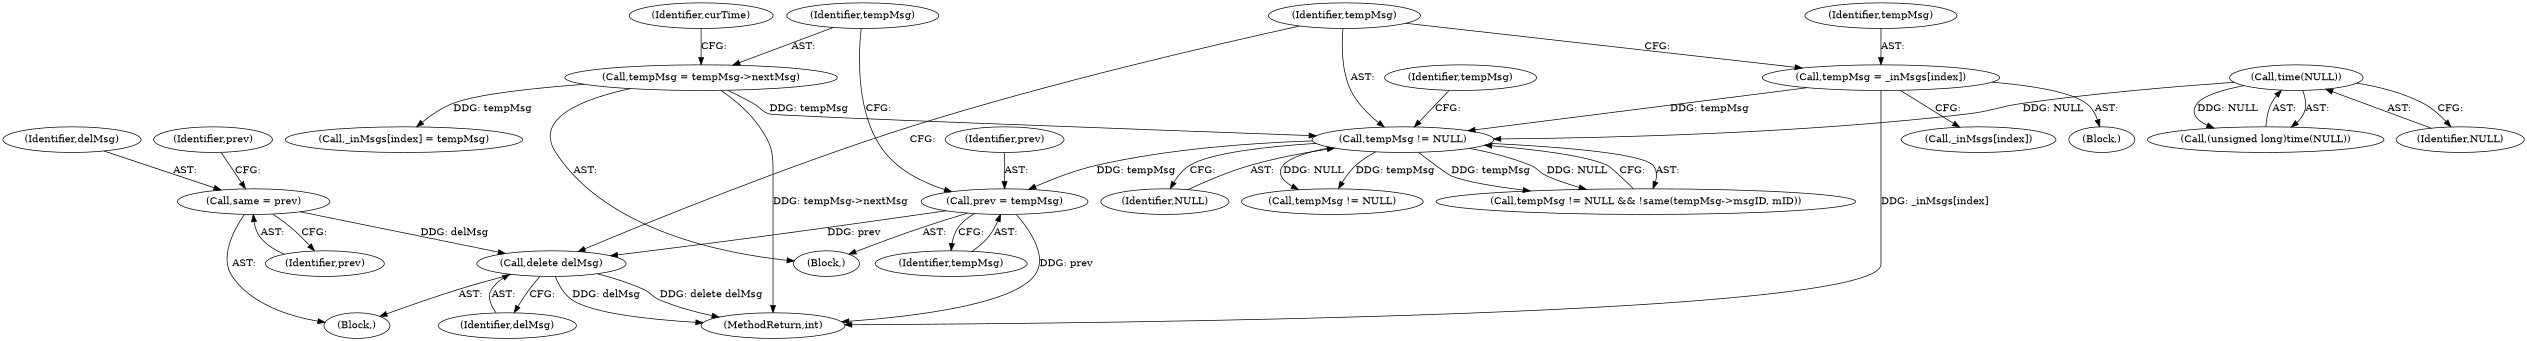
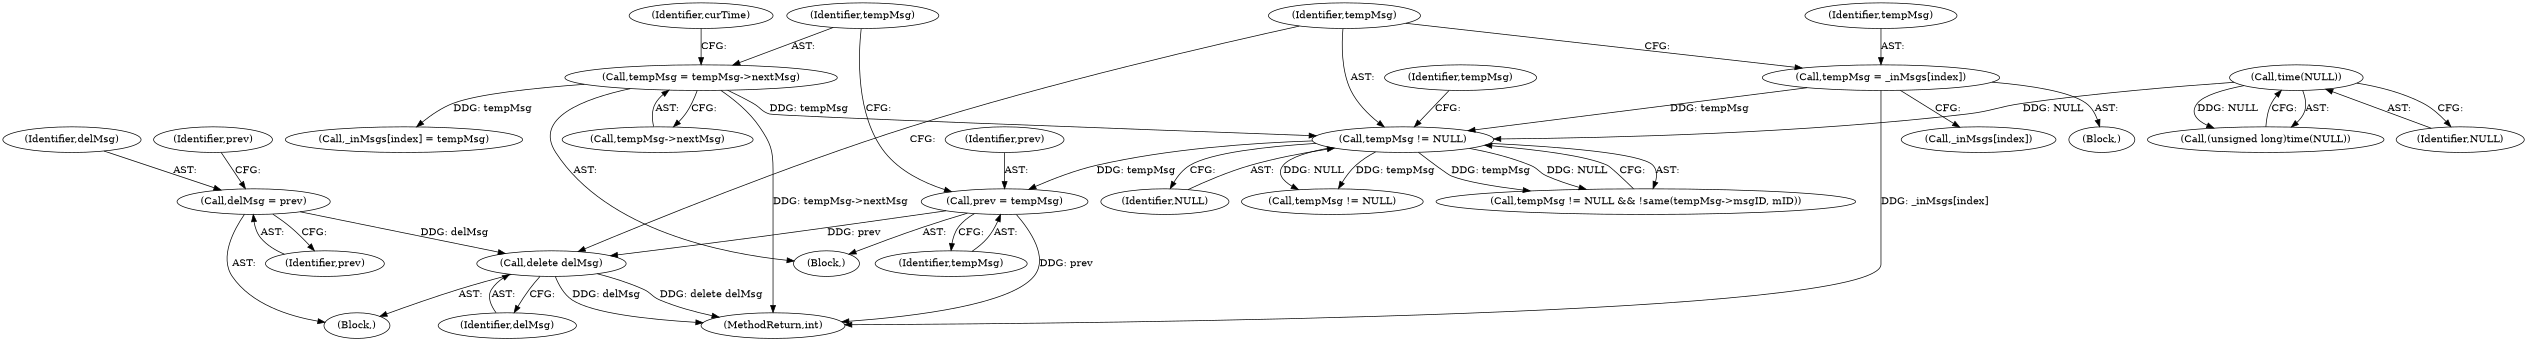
edge "(Call,(unsigned long)time(NULL))" -> "(Call,time(NULL))": label "AST: " -> "CFG: "
node "(Call,tempMsg->nextMsg)": added
node "(Call,same = prev)": label "(Call,same = prev)" -> "(Call,delMsg = prev)"
